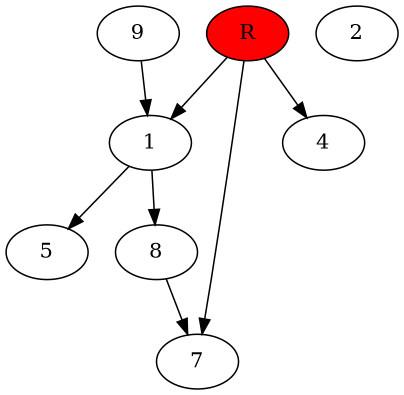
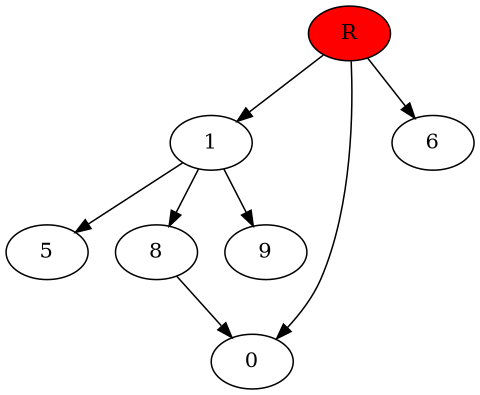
node "2": removed
edge "9" -> "1": reversed
node "4": label "4" -> "6"
node "7": label "7" -> "0"
